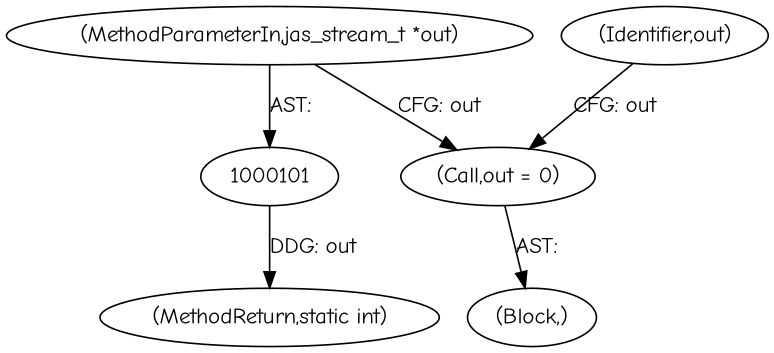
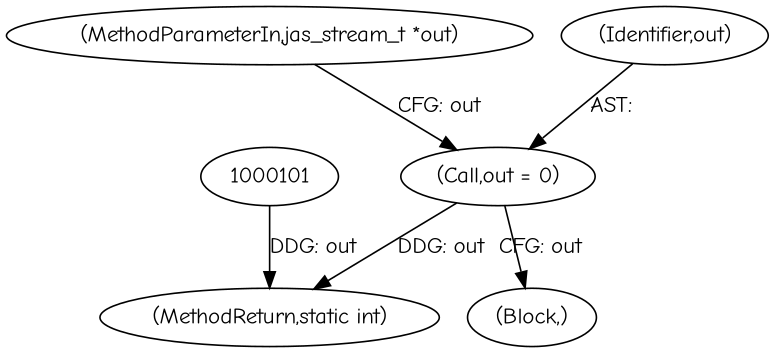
edge "(MethodParameterIn,jas_stream_t *out)" -> "1000101": removed, label "AST:"
edge "(Identifier,out)" -> "(Call,out = 0)": label "CFG: out" -> "AST: "
edge "(Call,out = 0)" -> "(MethodReturn,static int)": added, label "DDG: out"
edge "(Call,out = 0)" -> "(Block,)": label "AST: " -> "CFG: out"
